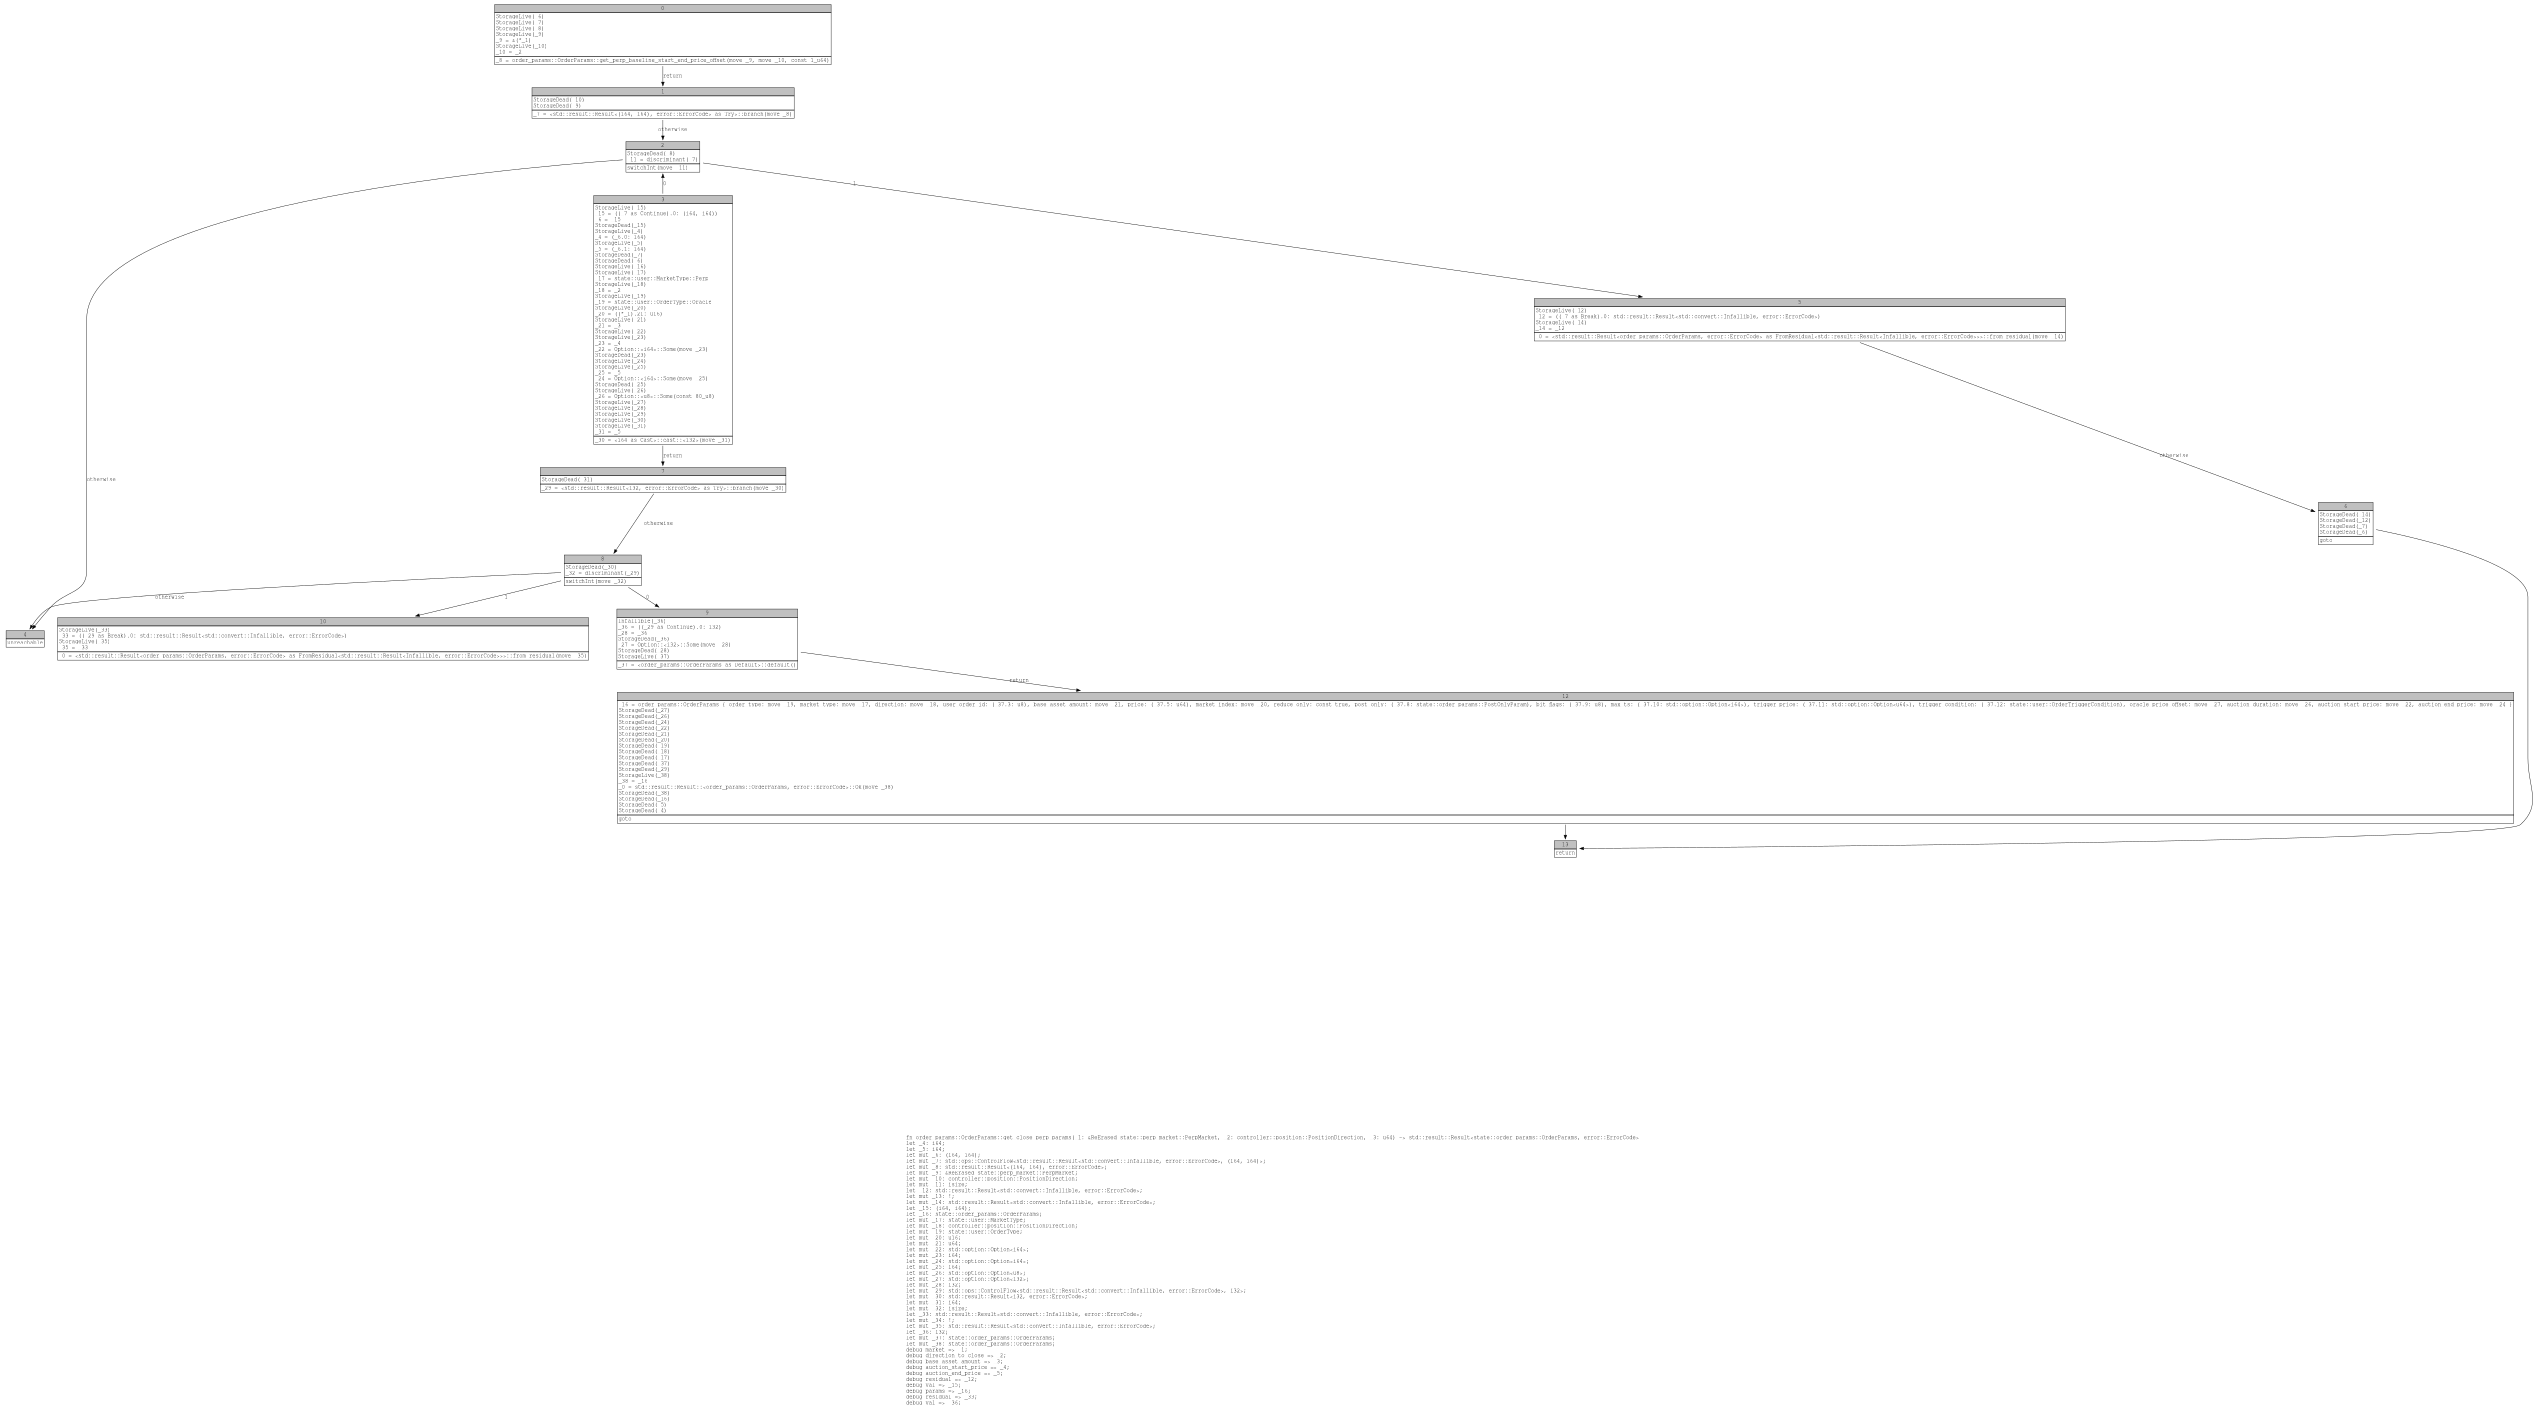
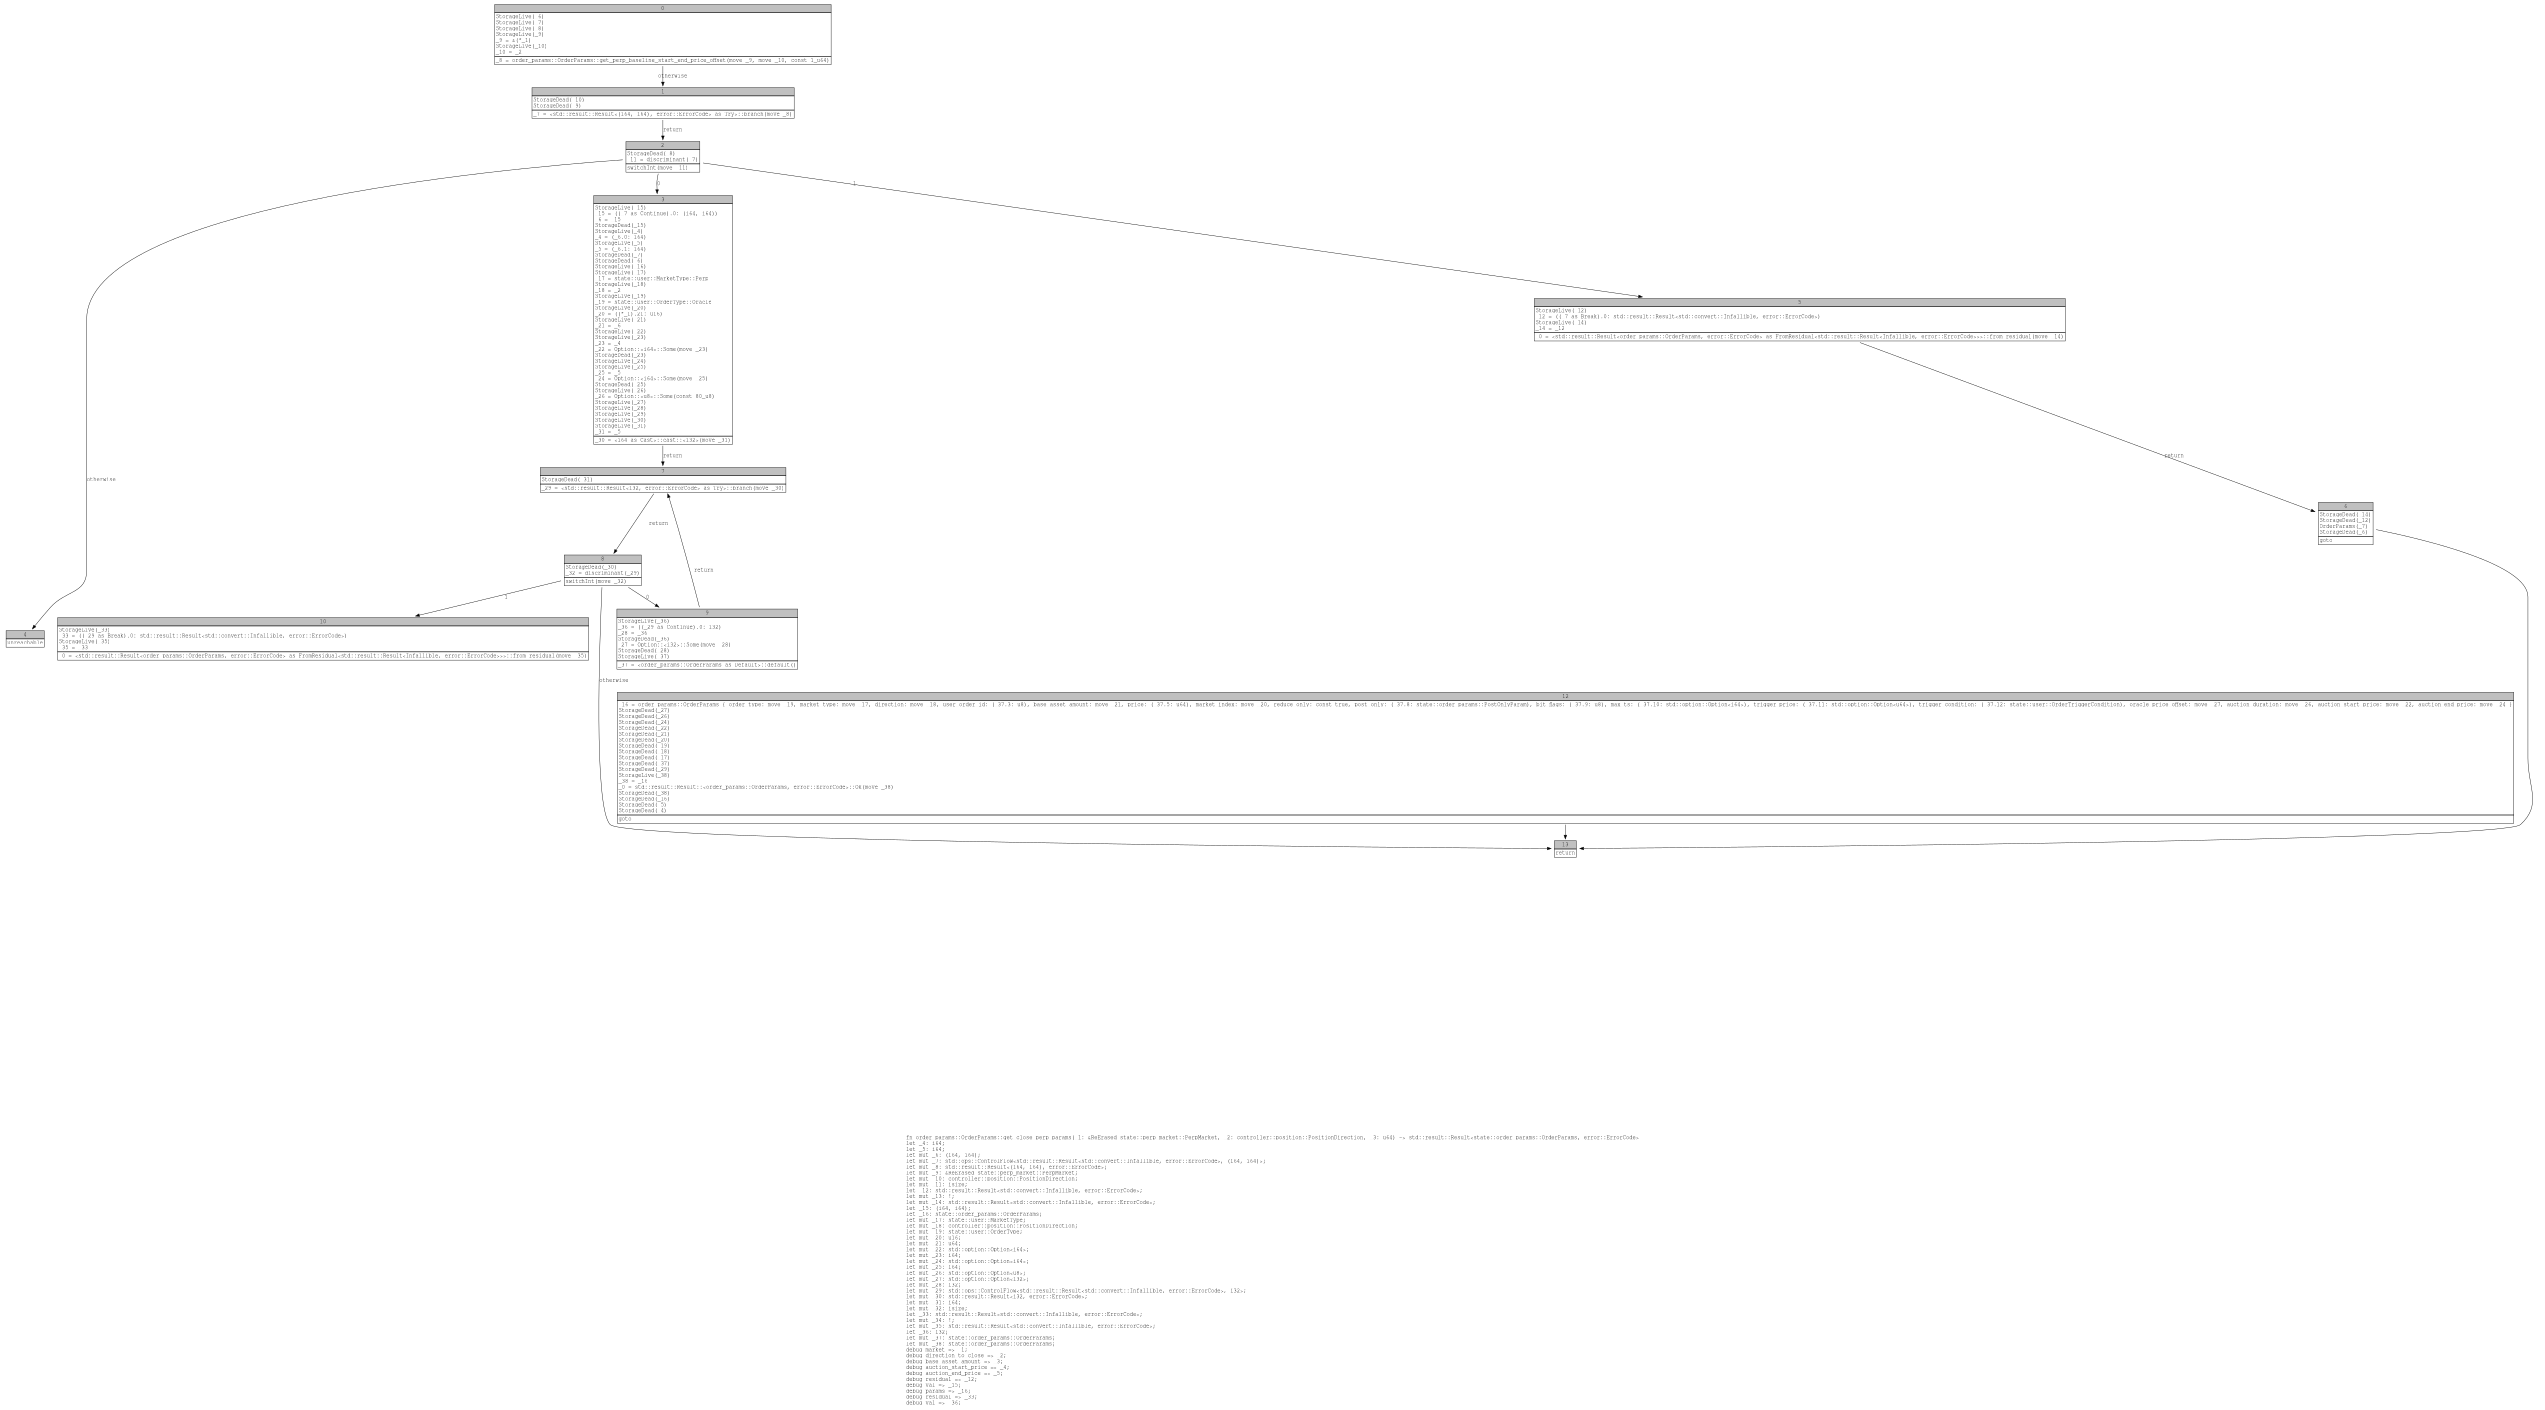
edge "0" -> "1": label "return" -> "otherwise"
edge "1" -> "2": label "otherwise" -> "return"
edge "3" -> "2": reversed
node "3": text "_21 = _3" -> "_21 = _6"
edge "5" -> "6": label "otherwise" -> "return"
edge "7" -> "8": label "otherwise" -> "return"
node "6": text "StorageDead(_7)" -> "OrderParams(_7)"
edge "8" -> "4": now "8" -> "13"
node "9": text "Infallible(_36)" -> "StorageLive(_36)"
edge "9" -> "12": now "9" -> "7"
